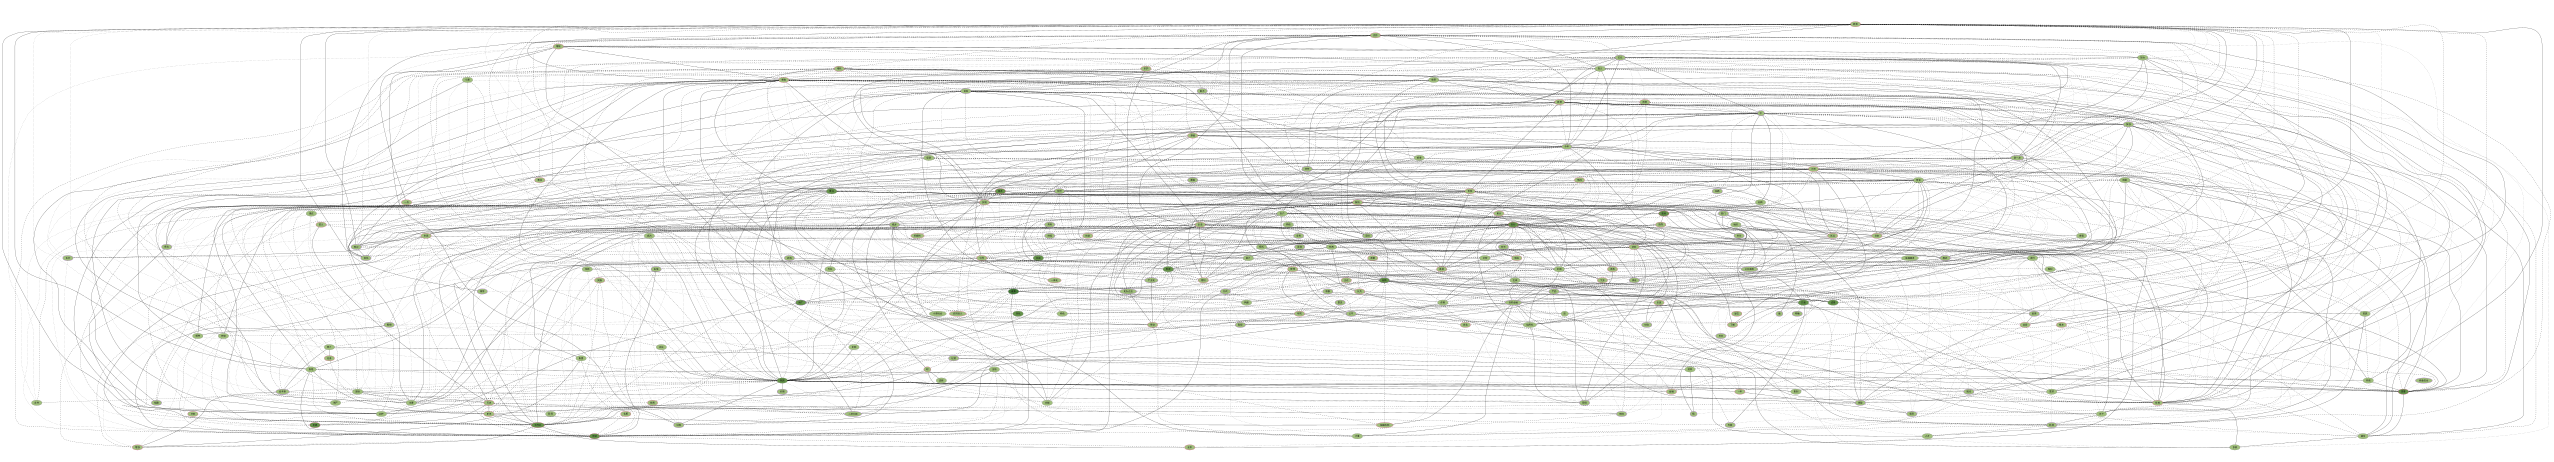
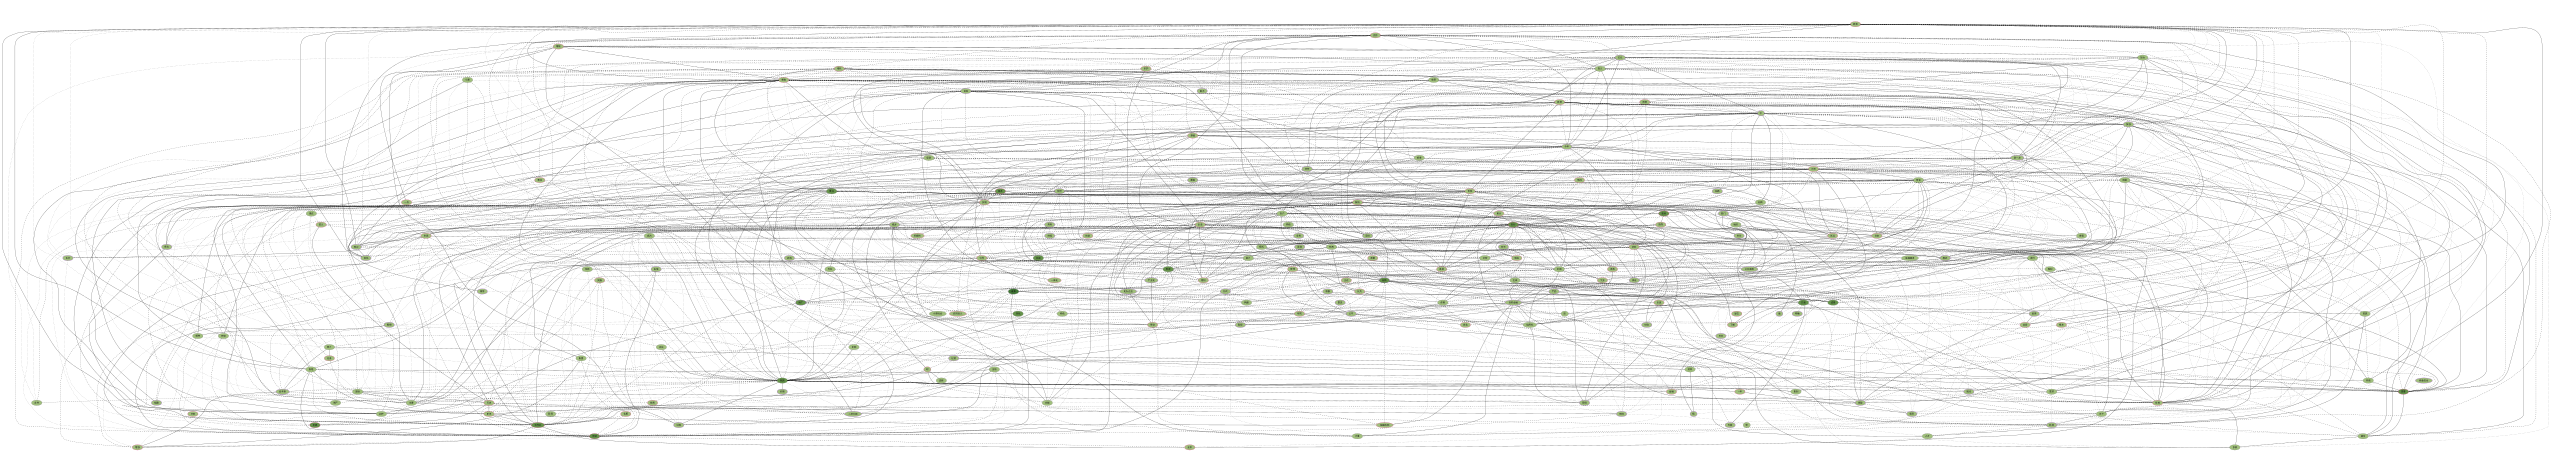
edge "提高" -- "投资": now "加大" -- "投资"
node "里": added
